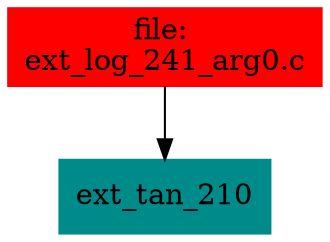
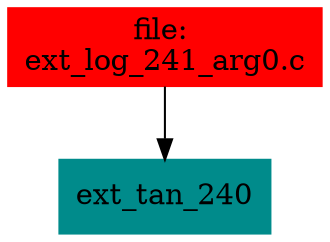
node "ext_tan_210": label "ext_tan_210" -> "ext_tan_240"
